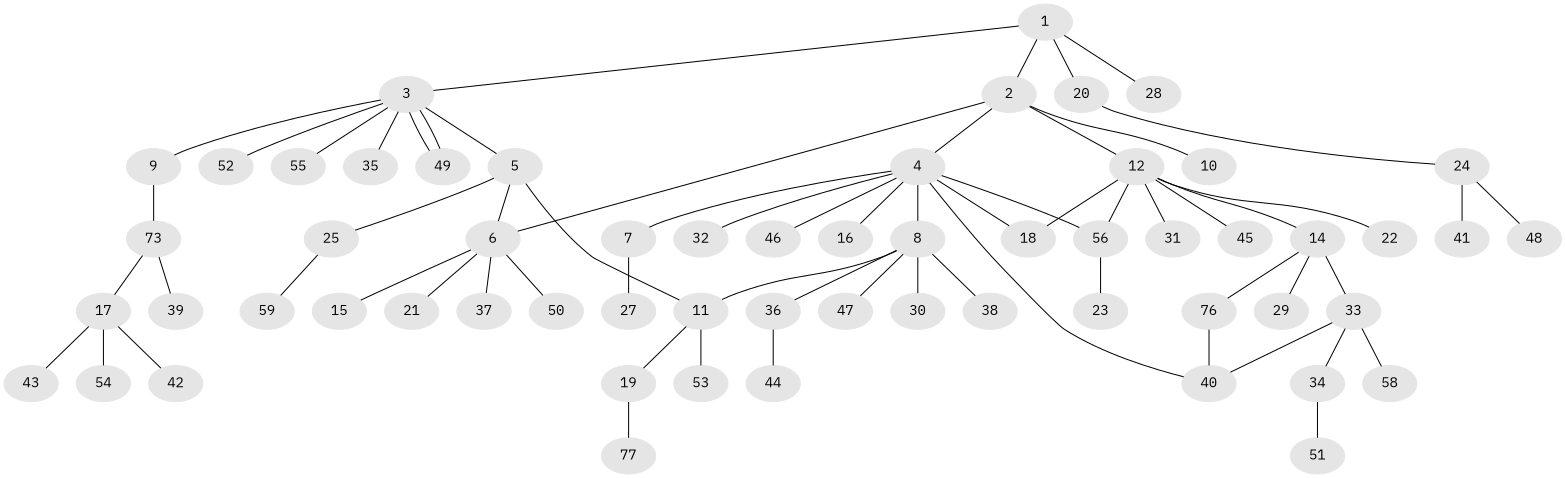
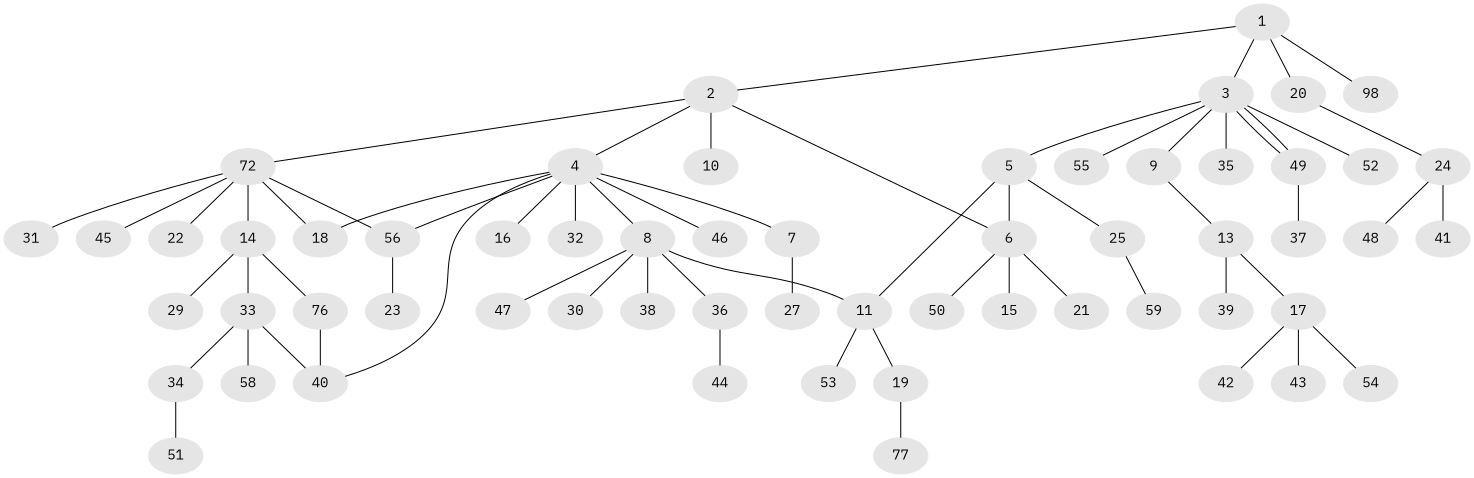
node "28": label "28" -> "98"
node "12": label "12" -> "72"
node "73": label "73" -> "13"
edge "6" -- "37": now "49" -- "37"
